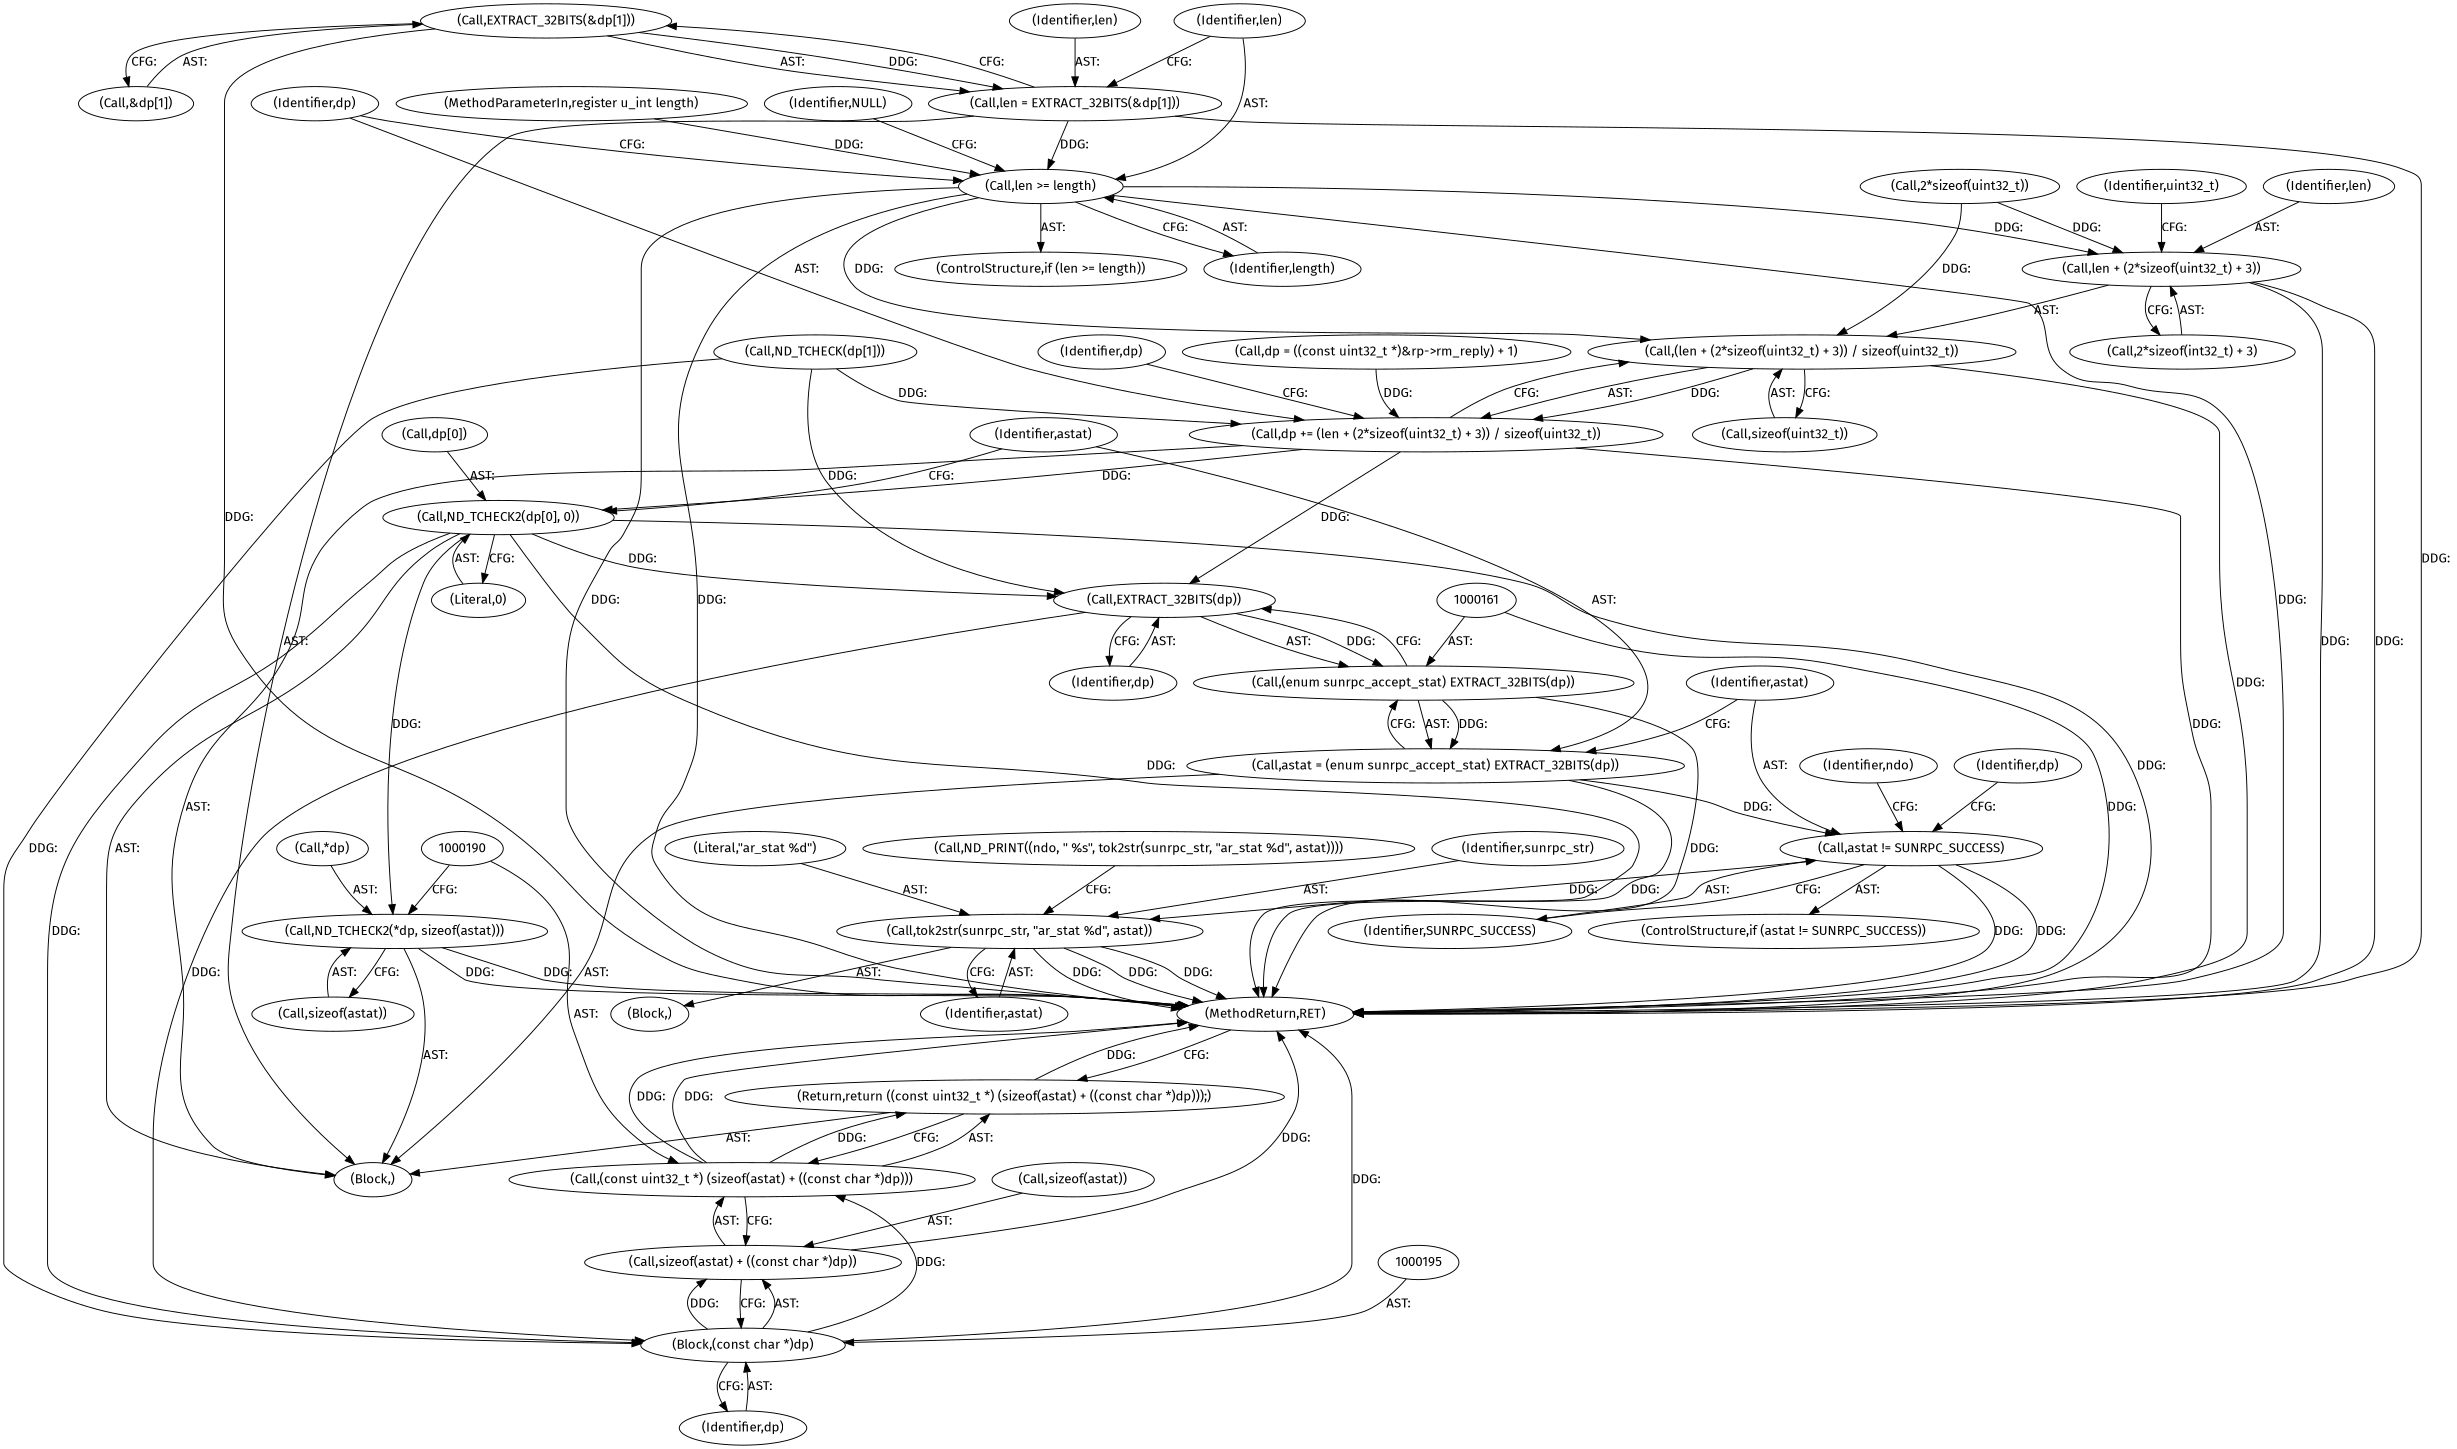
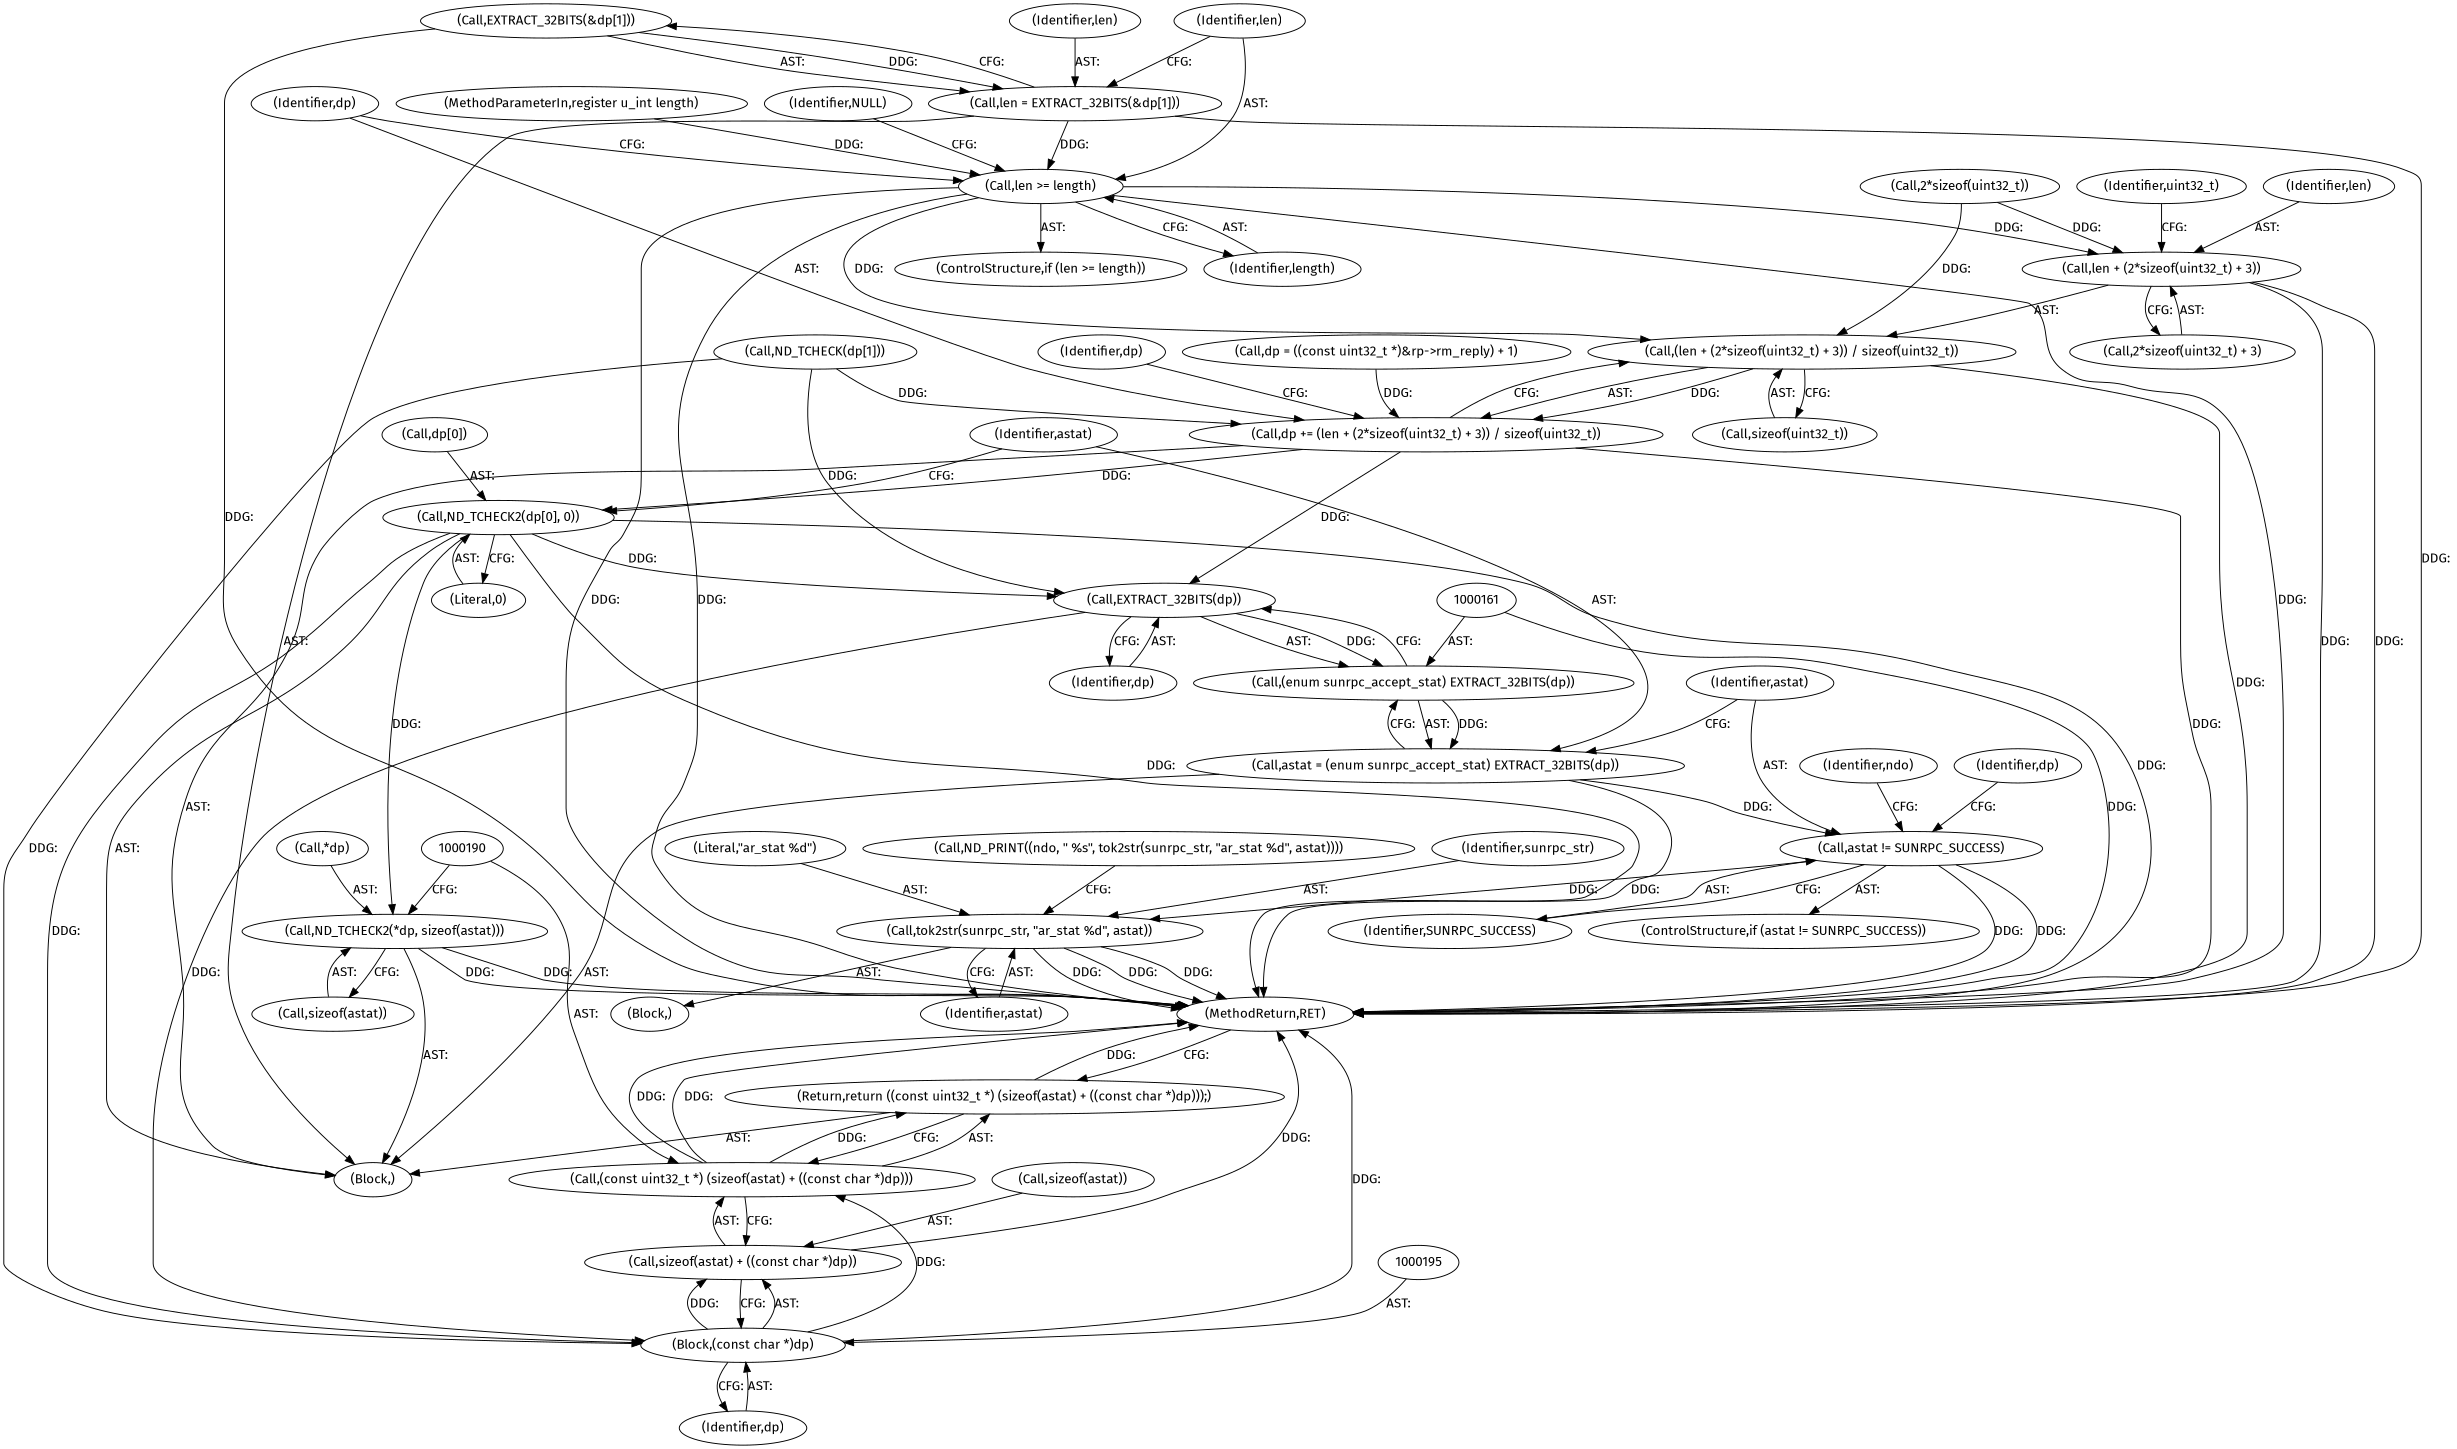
node "(Call,&dp[1])": removed
node "(Call,2*sizeof(int32_t) + 3)": label "(Call,2*sizeof(int32_t) + 3)" -> "(Call,2*sizeof(uint32_t) + 3)"
edge "(Call,(enum sunrpc_accept_stat) EXTRACT_32BITS(dp))" -> "(MethodReturn,RET)": removed, label "DDG:"
